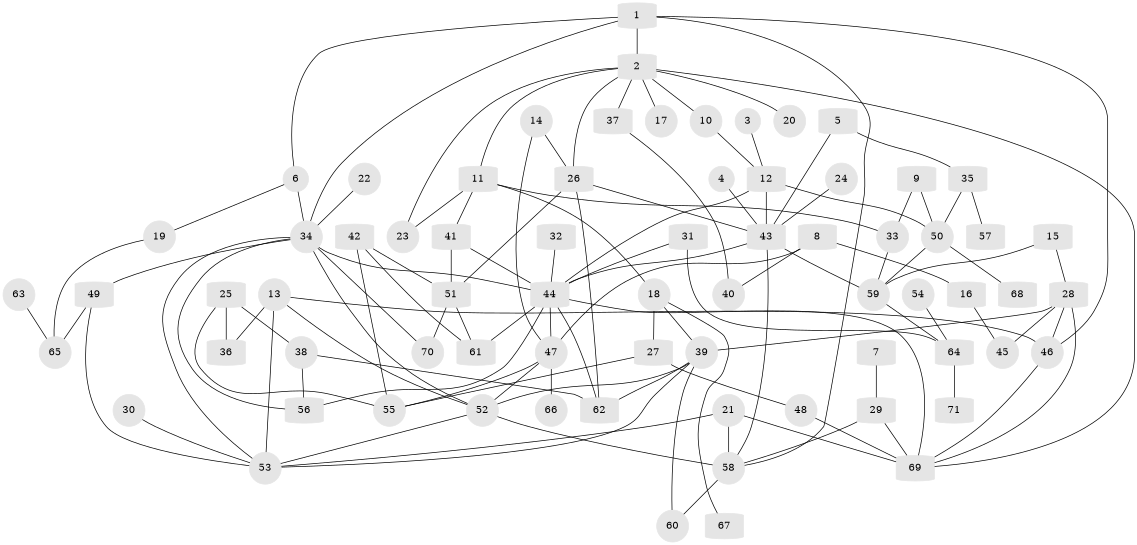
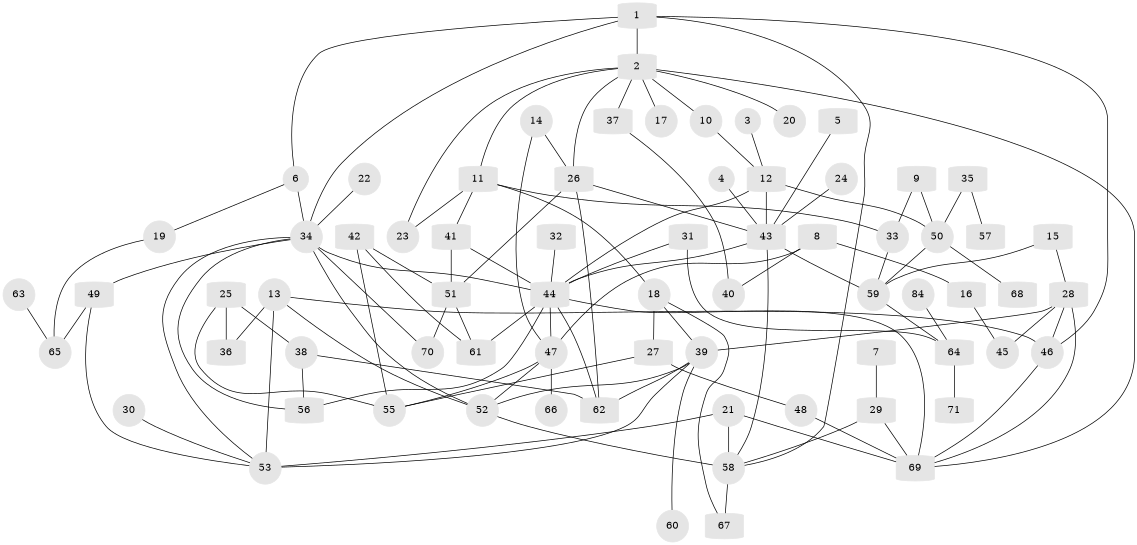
edge "5" -- "35": removed
node "54": label "54" -> "84"
edge "52" -- "53": removed
edge "58" -- "60": now "58" -- "67"
